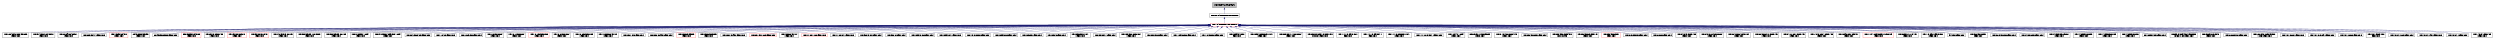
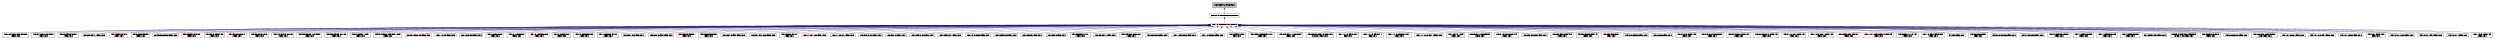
node "ns3::dsr::DsrRouting ::GetTypeId": color red -> black
node "ns3::FdNetDevice::GetTypeId": color black -> red
node "ns3::TcpWestwood::GetTypeId": color red -> black
node "ns3::PacketSocketClient ::TcpTxBuffer": label "ns3::PacketSocketClient ::TcpTxBuffer" -> "ns3::PacketSocketClient ::GetTypeId"
node "ns3::HalfDuplexIdealPhy ::GetTypeId": color black -> red
